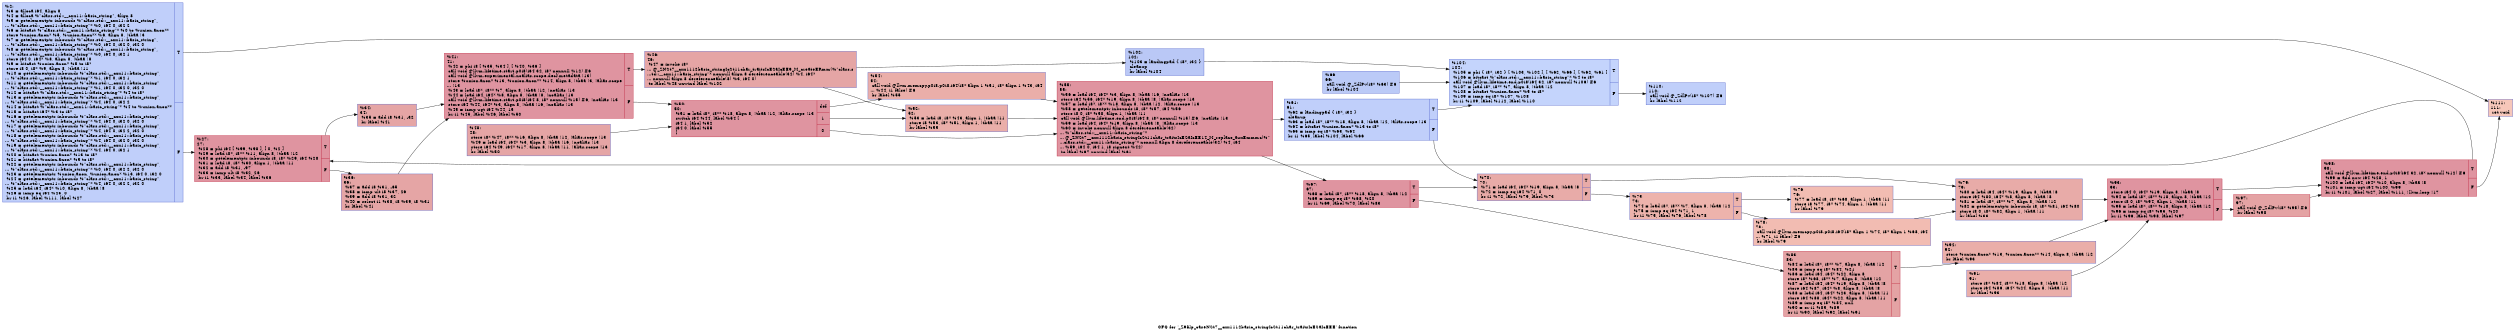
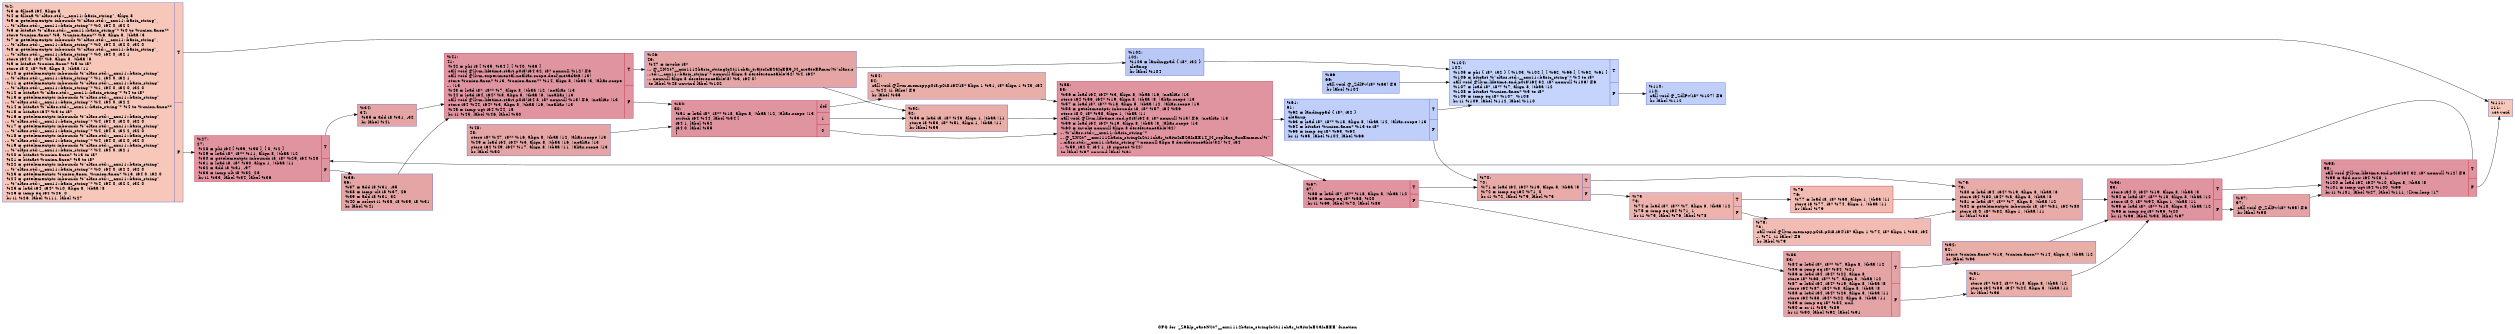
node "%2:": fillcolor #7093f370 -> #ec7f6370
node "%76:": color #3d50c3ff -> #b70d28ff
edge "%83:" -> "%91:": added
